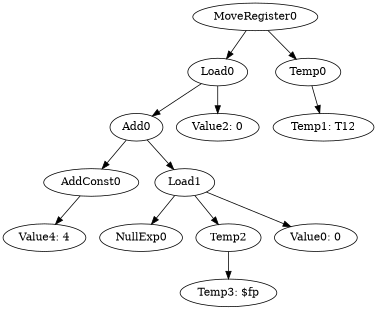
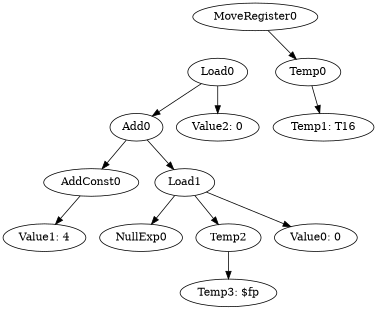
edge "MoveRegister0" -> "Load0": removed
node "Temp1: T12": label "Temp1: T12" -> "Temp1: T16"
node "Value4: 4": label "Value4: 4" -> "Value1: 4"
